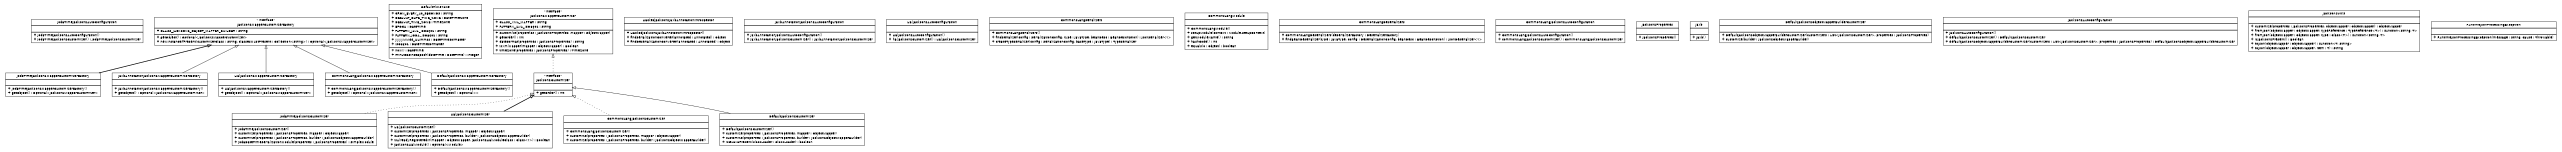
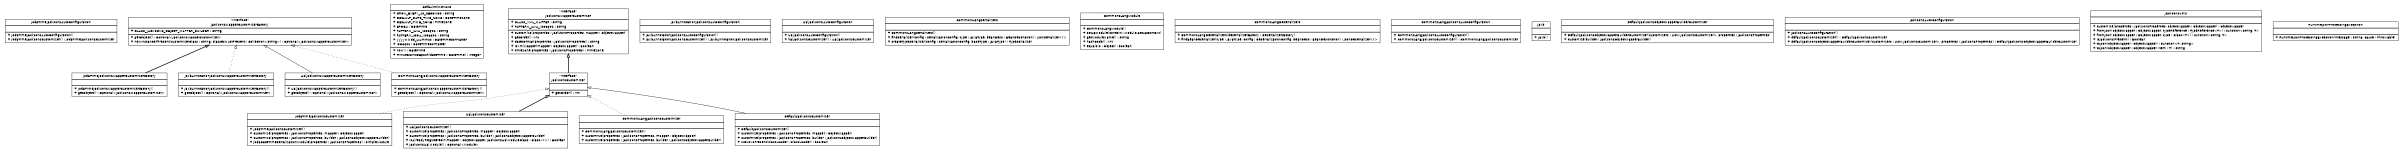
node "HackedJackson2JaxbAnnotationIntrospector": removed
node "Jackson2Properties": removed
edge "JaxbAnnotationJackson2MapperCustomizerFactory" -> "Jackson2MapperCustomizerFactory": style solid -> dotted
edge "CommonsLangJackson2MapperCustomizerFactory" -> "Jackson2MapperCustomizerFactory": style solid -> dotted
edge "Jackson2Customizer" -> "Jackson2MapperCustomizer": style dotted -> bold
node "DefaultJackson2MapperCustomizerFactory": removed
